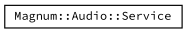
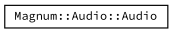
node "Magnum::Audio::Service": label "Magnum::Audio::Service" -> "Magnum::Audio::Audio"
